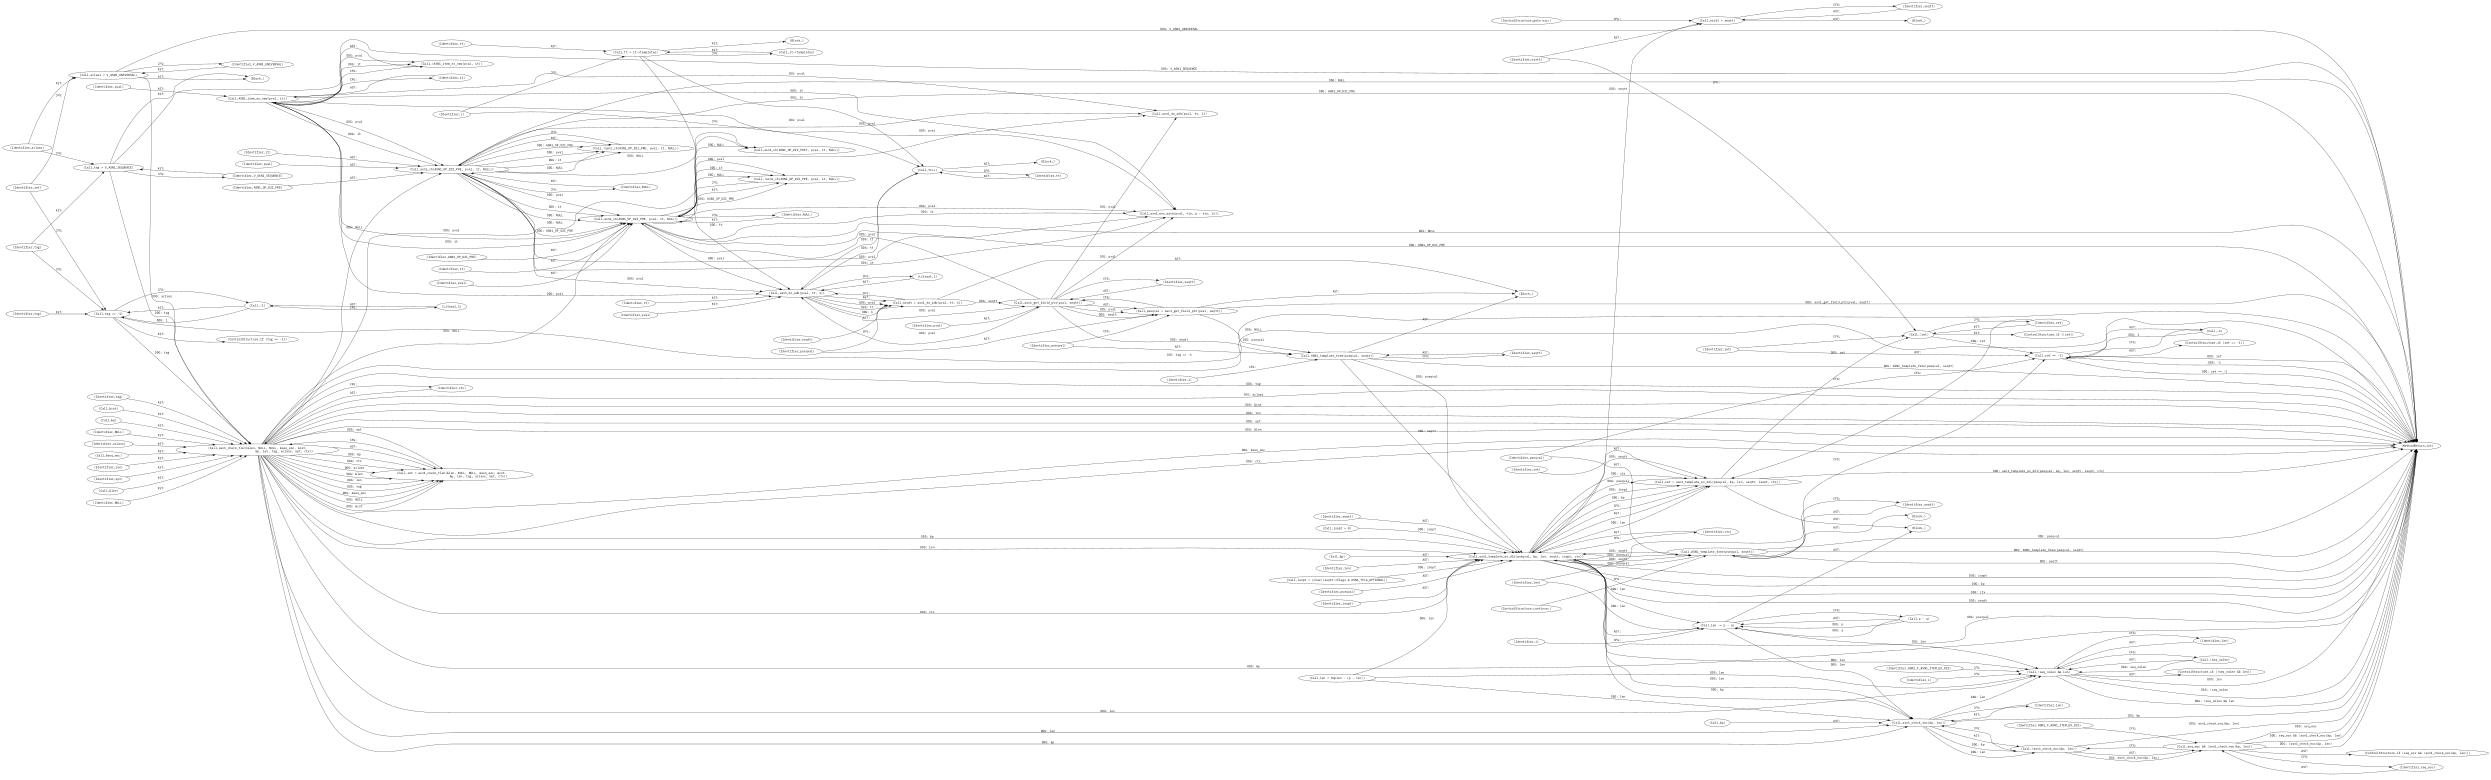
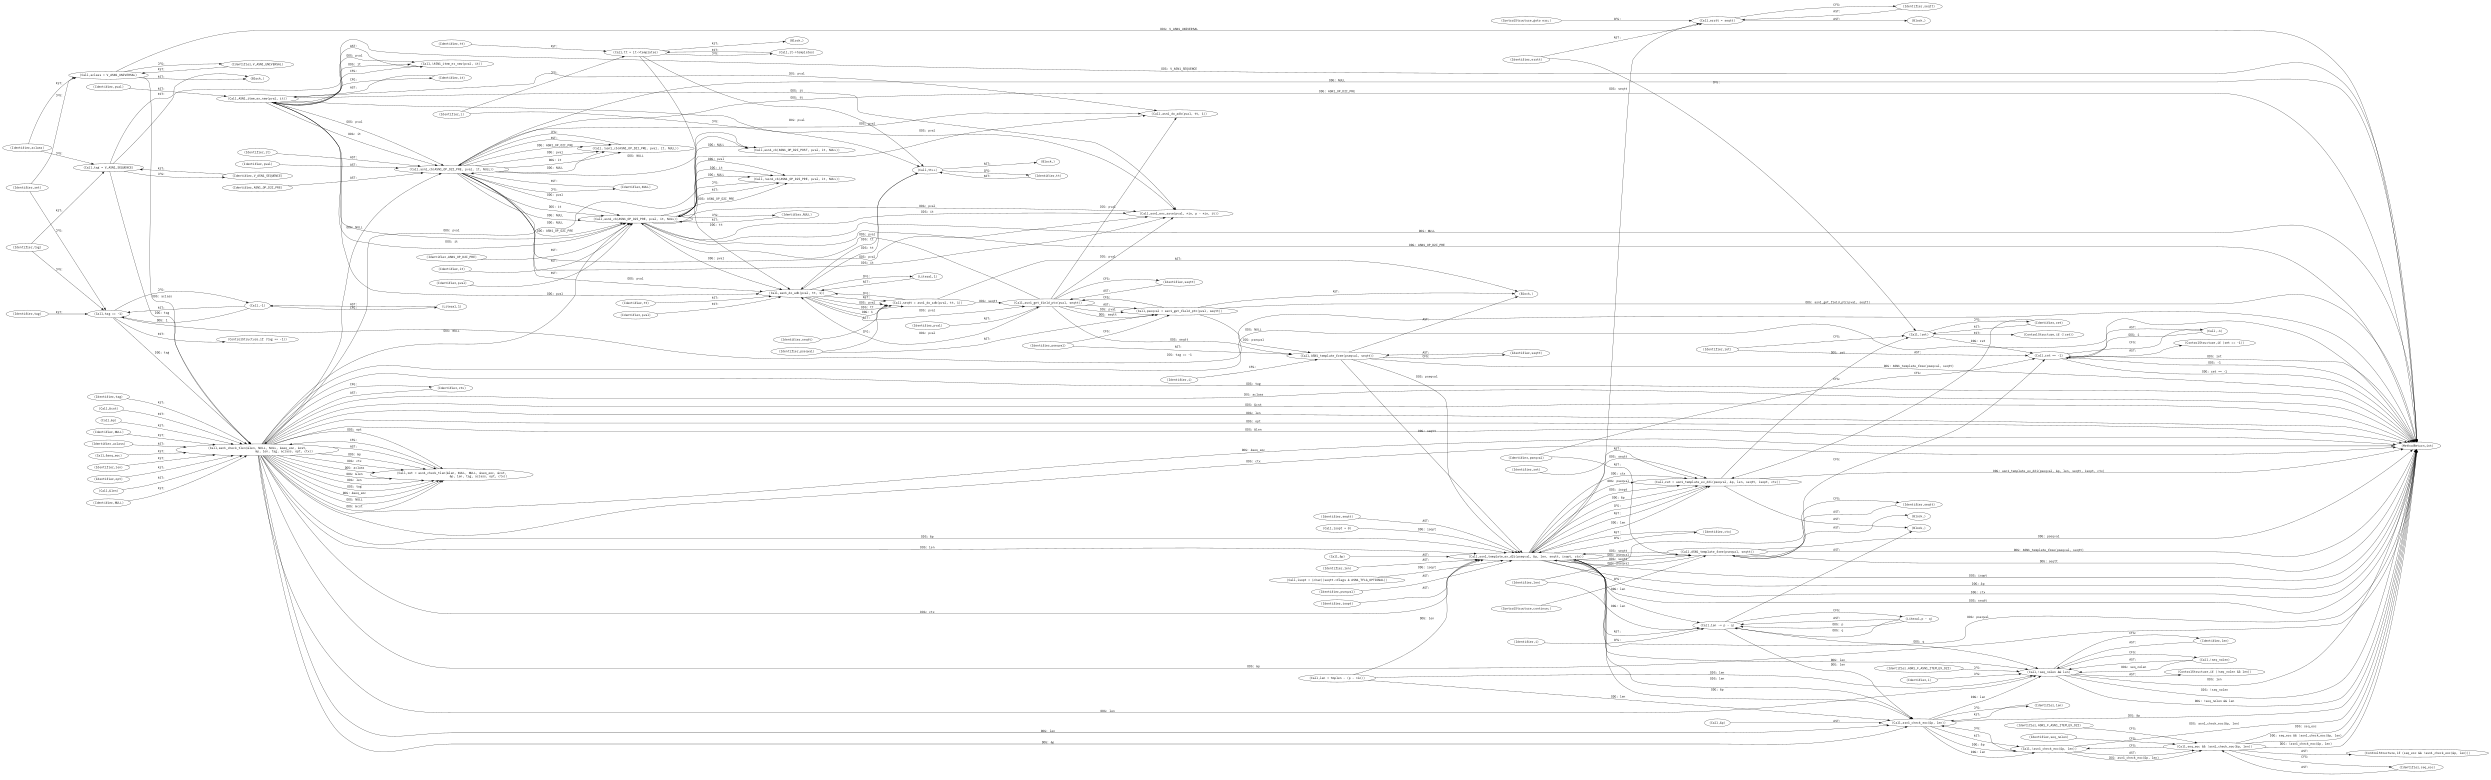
node "(Call,p - q)": label "(Call,p - q)" -> "(Literal,p - q)"
edge "(Call,len -= p - q)" -> "(Call,!seq_nolen && len)": label "DDG: len" -> "DDG: q"
node "(Identifier,seq_nolen)": added
